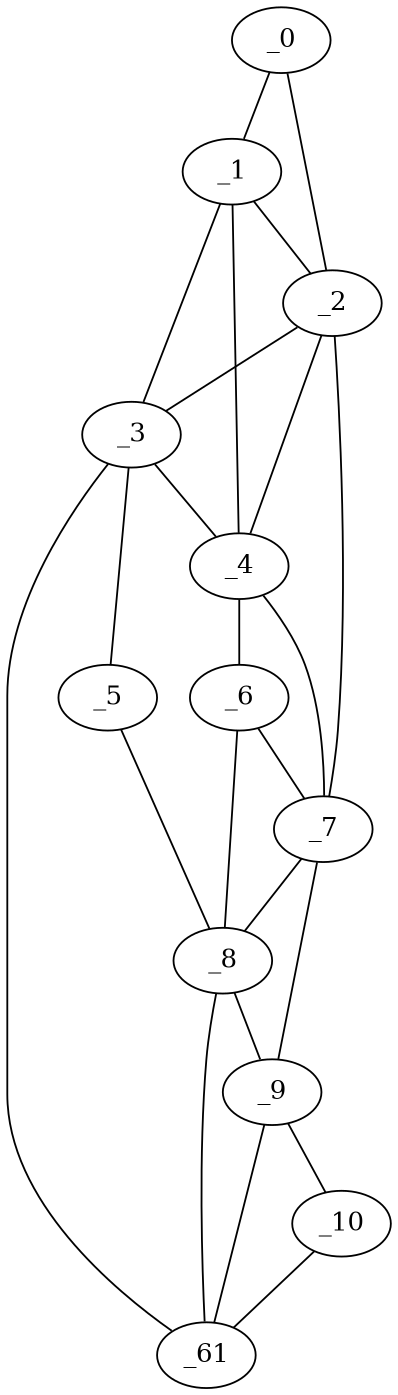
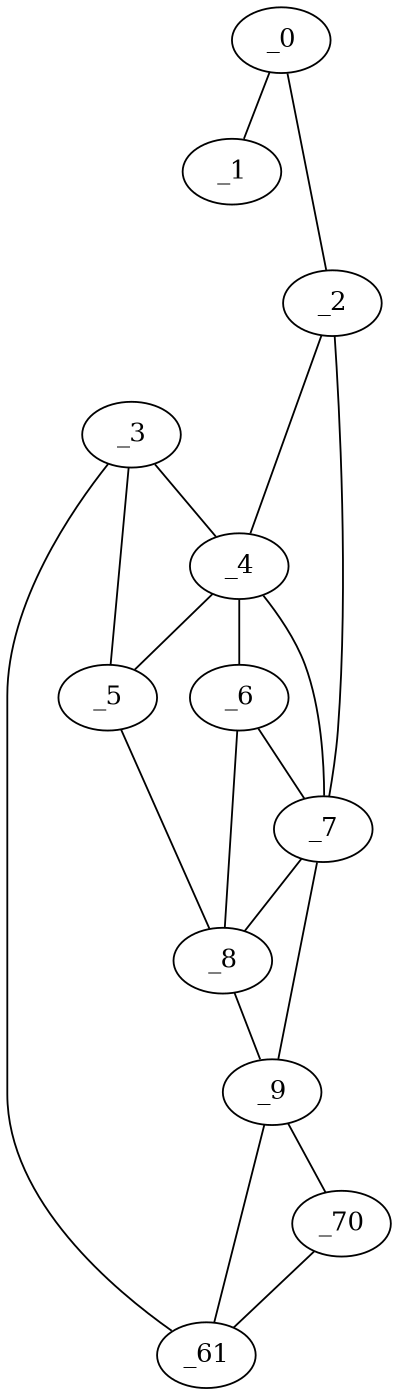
edge "_1" -- "_2": removed
edge "_1" -- "_3": removed
edge "_2" -- "_3": removed
edge "_1" -- "_4": now "_5" -- "_4"
edge "_8" -- "_61": removed
node "_10": label "_10" -> "_70"
